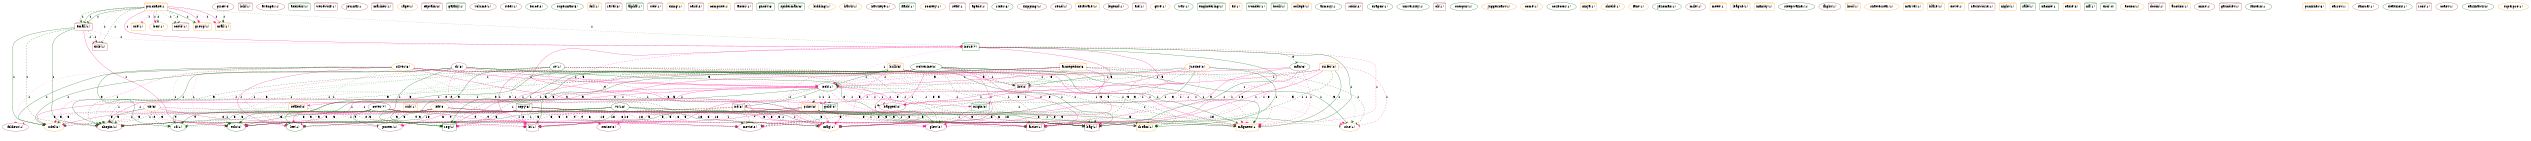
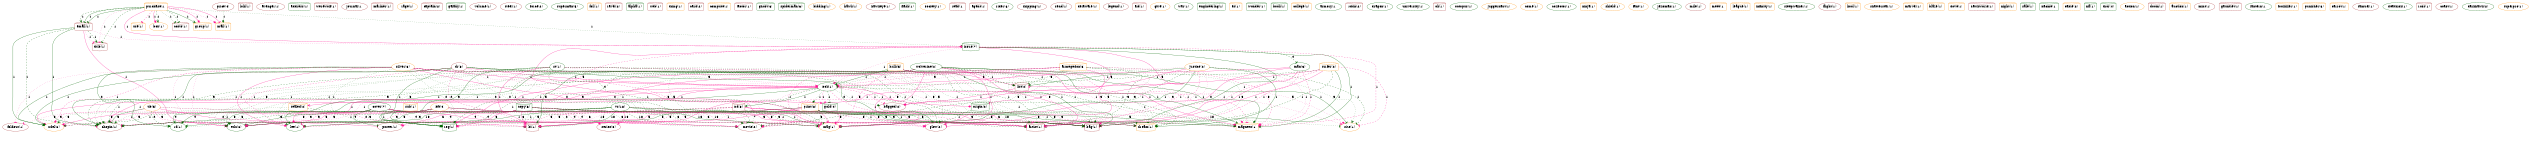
node "foolkiller(1)": added
edge "hulk(5)" -> "reg(1)": now "sub(1)" -> "reg(1)"
edge "armegedon(3)" -> "edu(6)": removed, label "3"
